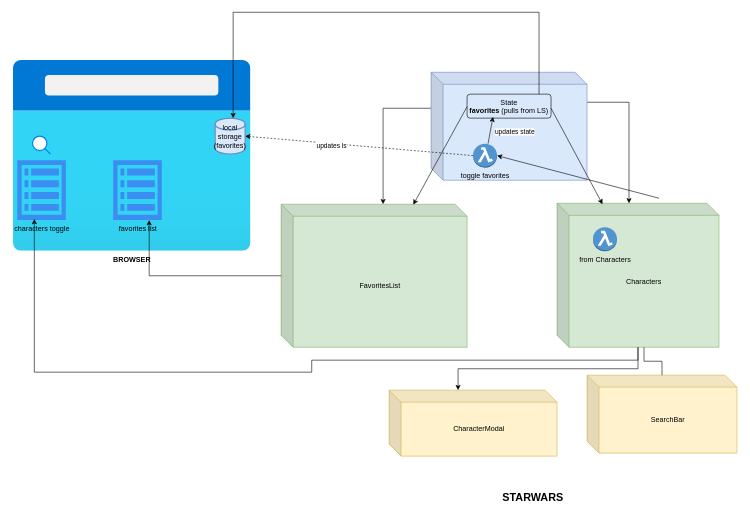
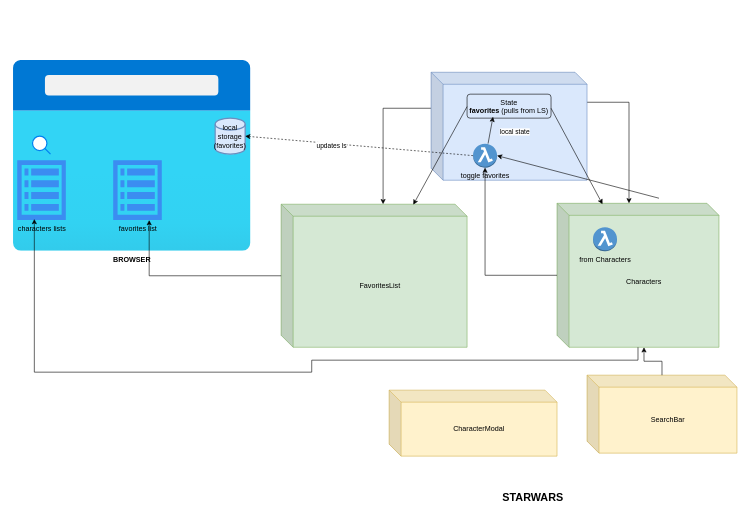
edge "State favorites (pulls from LS)" -> "local storage (favorites)": removed
node "updates state": label "updates state" -> "local state"
node "characters toggle": label "characters toggle" -> "characters lists"
edge "Characters" -- "SearchBar": arrowhead none -> classic
edge "Characters" -> "CharacterModal": now "Characters" -> "toggle favorites"
